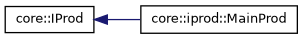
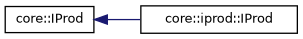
node "core::iprod::MainProd": label "core::iprod::MainProd" -> "core::iprod::IProd"
